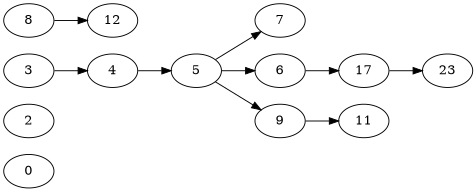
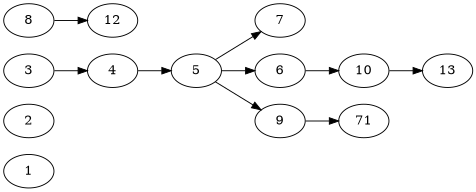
node "17": label "17" -> "10"
node "23": label "23" -> "13"
node "11": label "11" -> "71"
node "0": label "0" -> "1"
